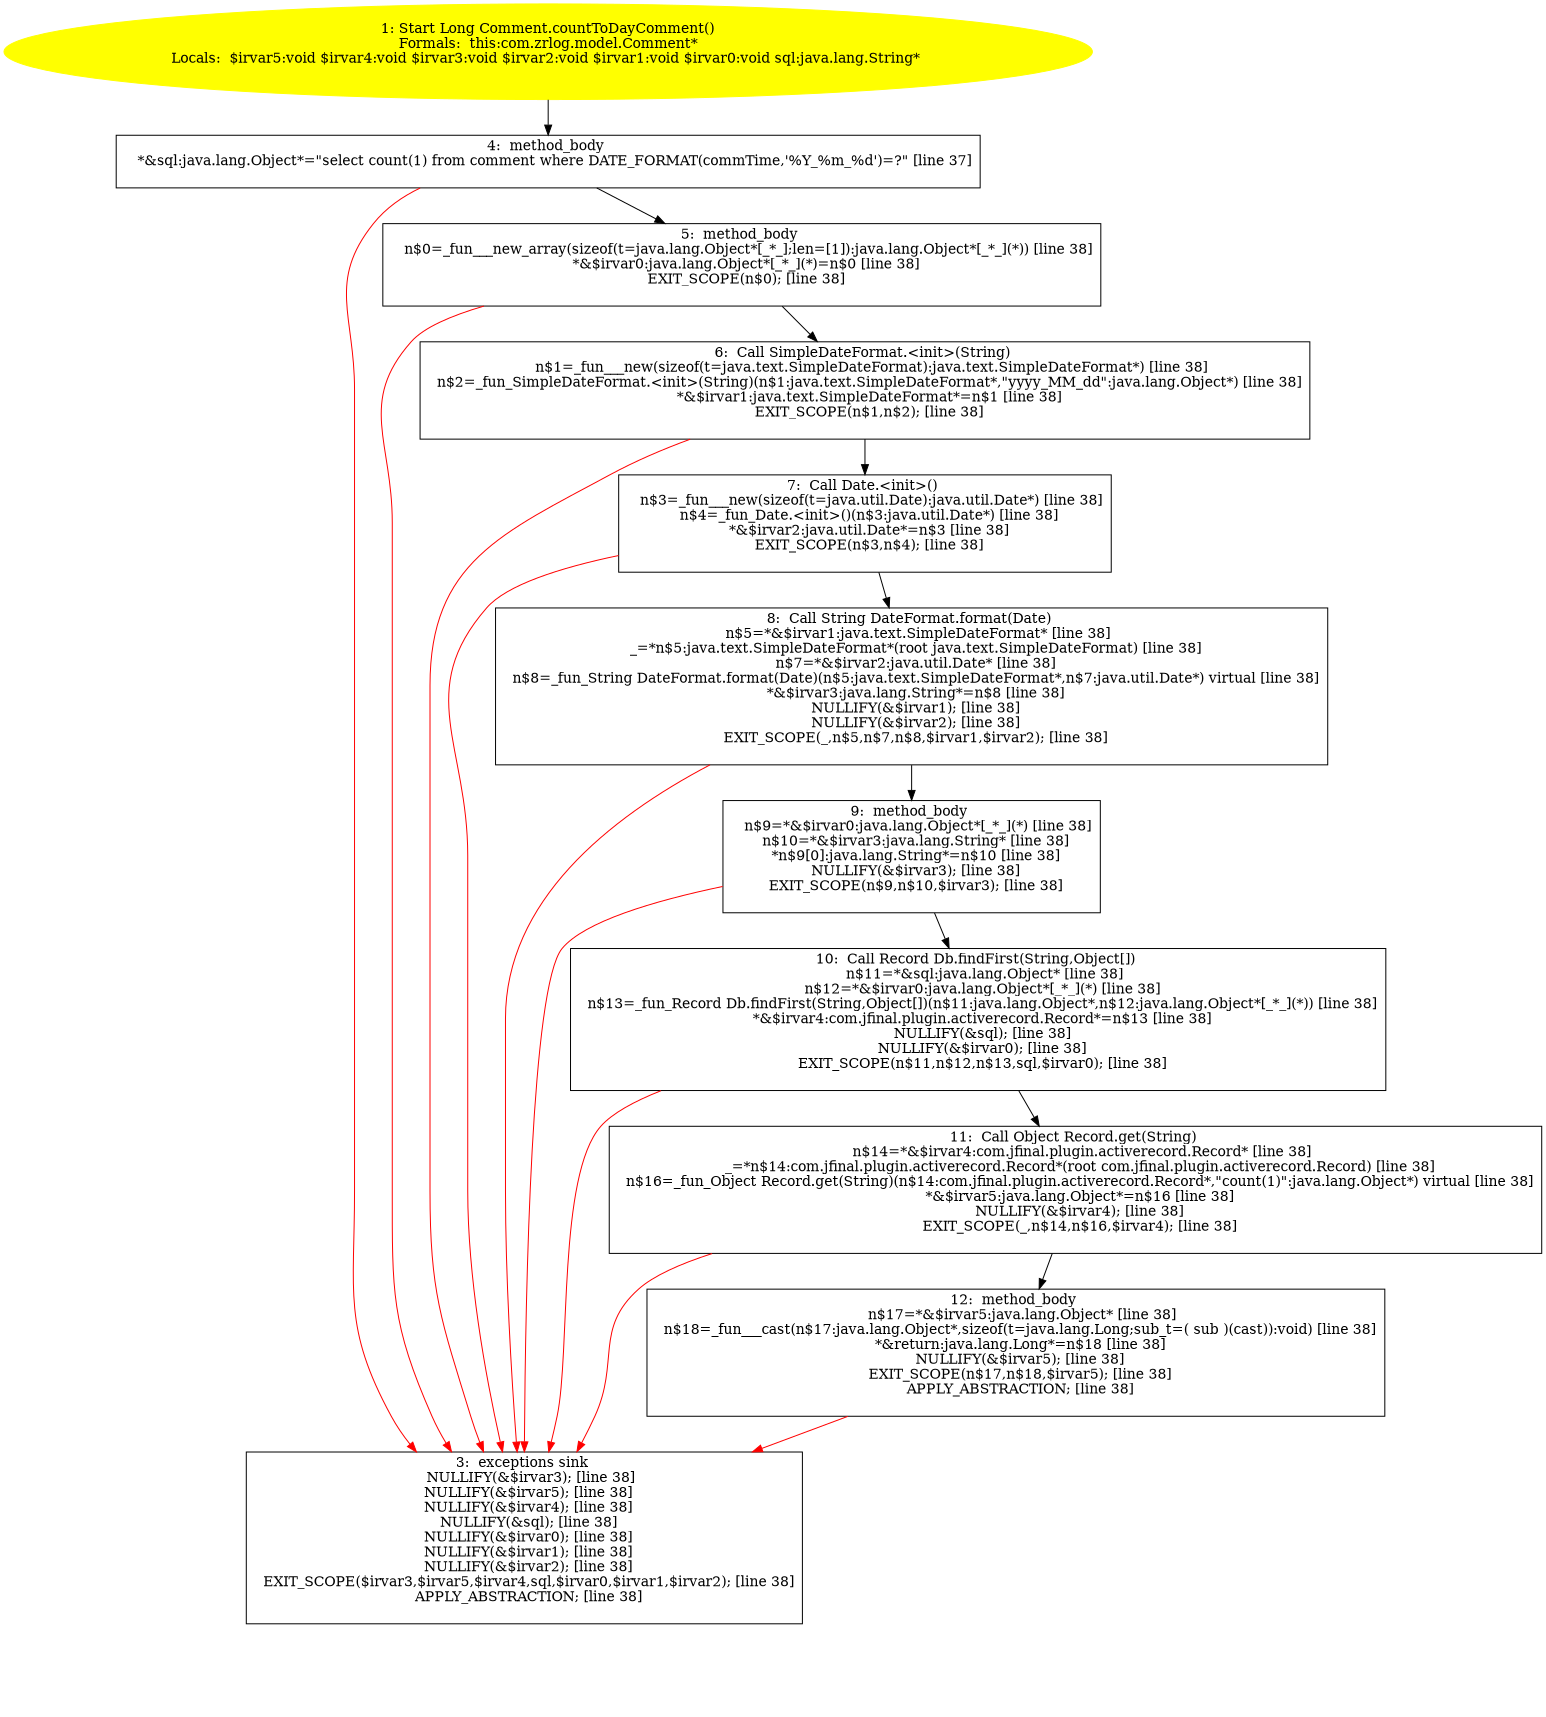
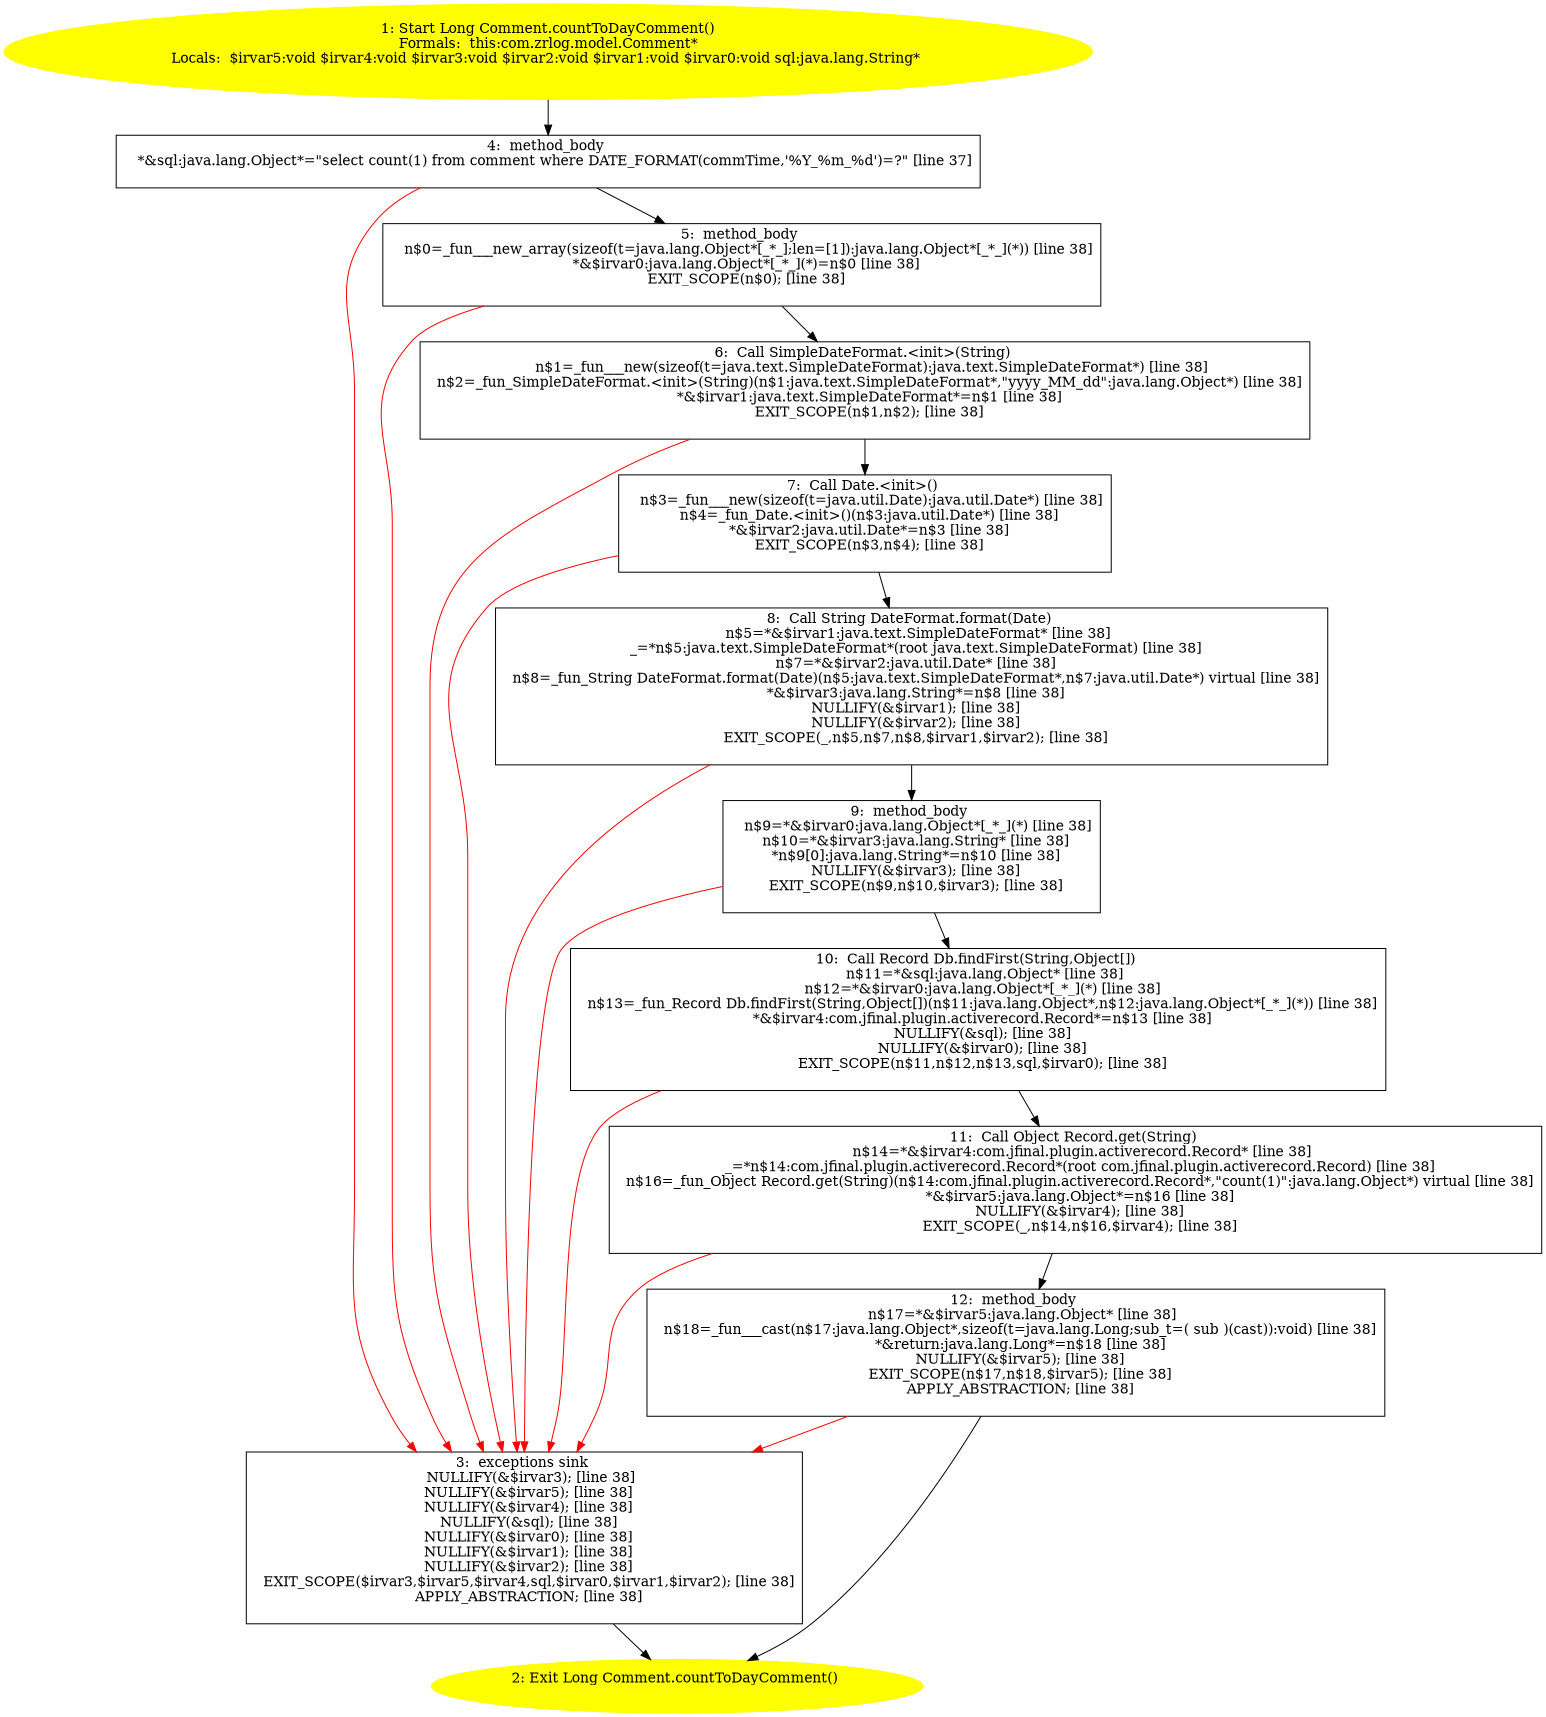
node "2: Exit Long Comment.countToDayComment()": added
